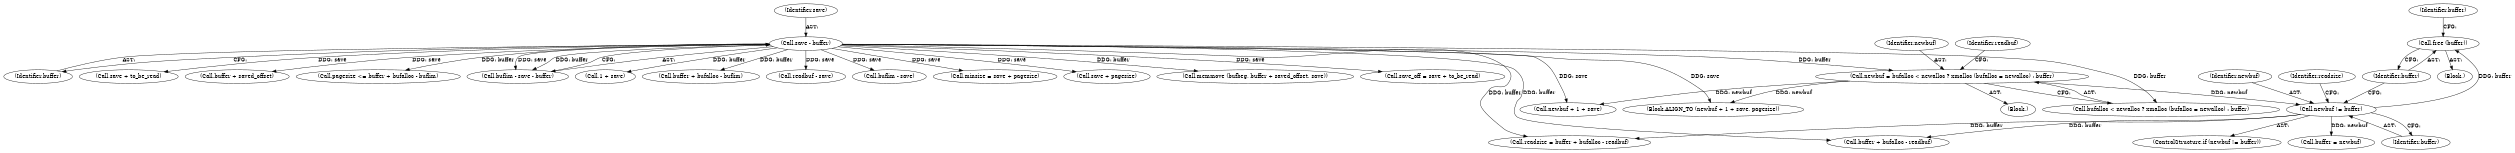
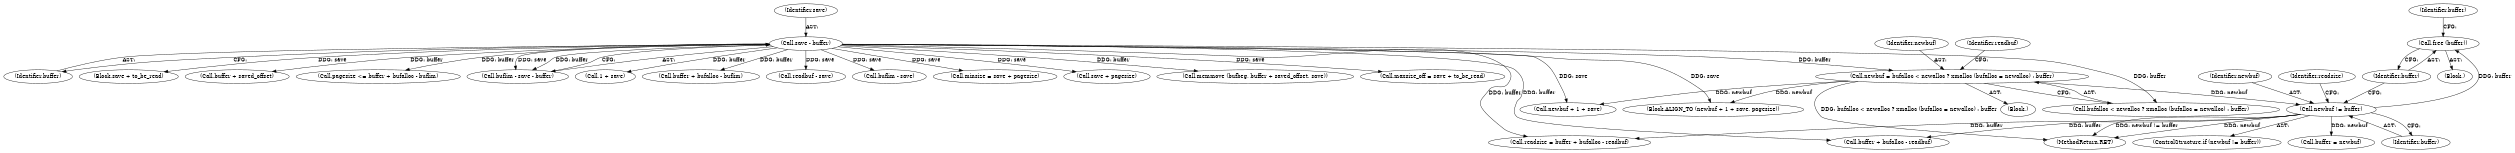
edge "(Call,save - buffer)" -> "(Call,buffer + saved_offset)": label "DDG: save" -> "DDG: buffer"
node "(Call,save + to_be_read)": label "(Call,save + to_be_read)" -> "(Block,save + to_be_read)"
node "(Call,save_off = save + to_be_read)": label "(Call,save_off = save + to_be_read)" -> "(Call,maxsize_off = save + to_be_read)"
node "(MethodReturn,RET)": added
